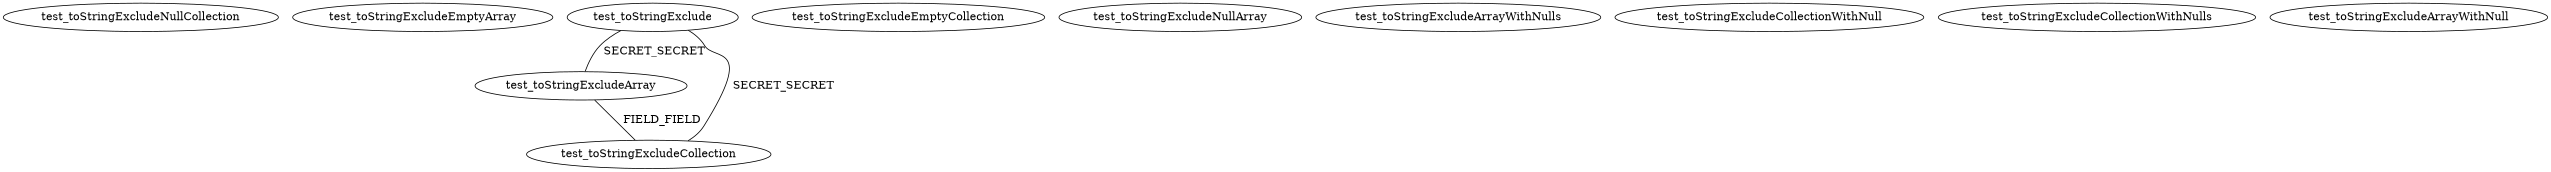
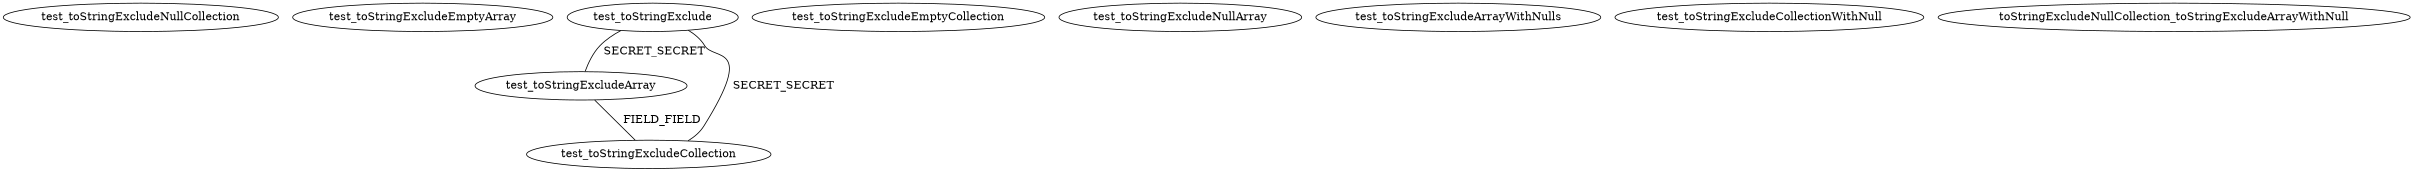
node "test_toStringExcludeCollectionWithNulls": removed
node "test_toStringExcludeArrayWithNull": label "test_toStringExcludeArrayWithNull" -> "toStringExcludeNullCollection_toStringExcludeArrayWithNull"
